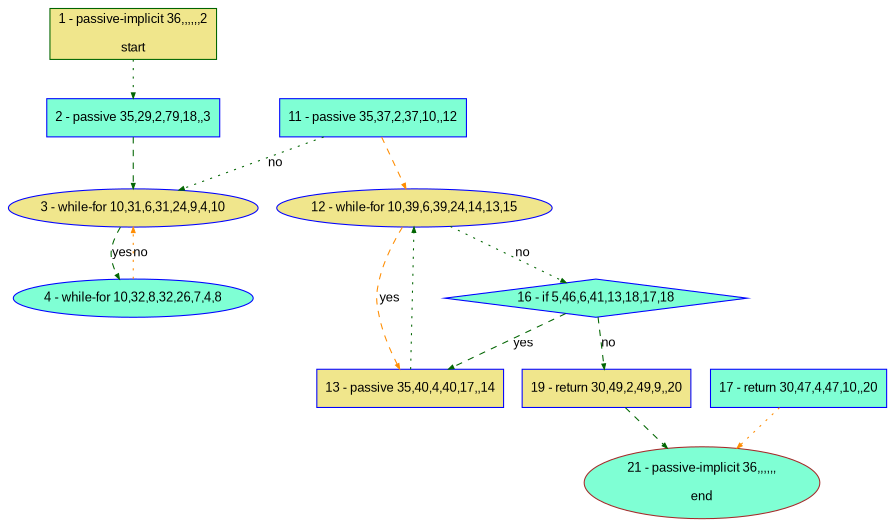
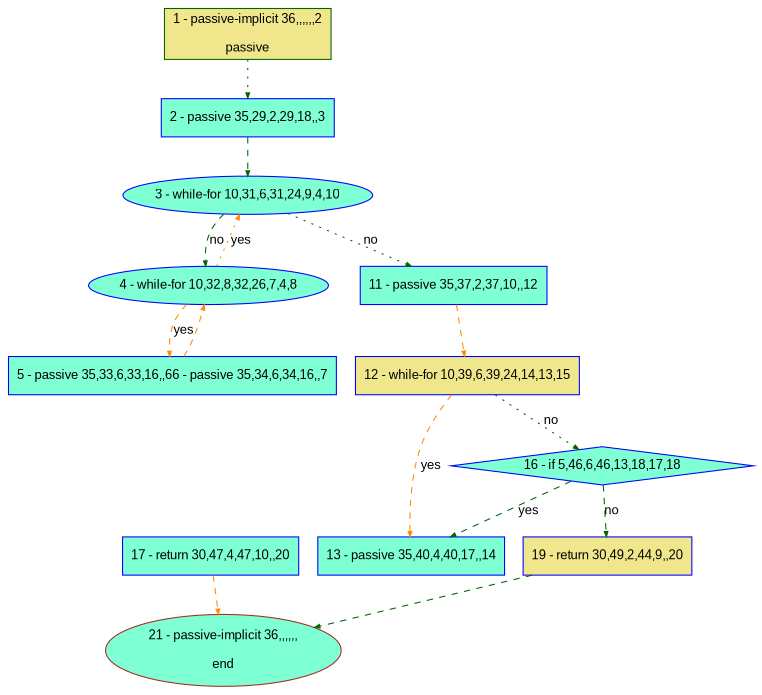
node "1 - passive-implicit 36,,,,,,2 start": label "1 - passive-implicit 36,,,,,,2 start" -> "1 - passive-implicit 36,,,,,,2 passive"
node "2 - passive 35,29,2,79,18,,3": label "2 - passive 35,29,2,79,18,,3" -> "2 - passive 35,29,2,29,18,,3"
edge "11 - passive 35,37,2,37,10,,12" -> "3 - while-for 10,31,6,31,24,9,4,10": reversed
node "3 - while-for 10,31,6,31,24,9,4,10": fillcolor khaki -> aquamarine
node "12 - while-for 10,39,6,39,24,14,13,15": shape ellipse -> box
edge "3 - while-for 10,31,6,31,24,9,4,10" -> "4 - while-for 10,32,8,32,26,7,4,8": label "yes" -> "no"
edge "4 - while-for 10,32,8,32,26,7,4,8" -> "3 - while-for 10,31,6,31,24,9,4,10": label "no" -> "yes"
node "16 - if 5,46,6,41,13,18,17,18": label "16 - if 5,46,6,41,13,18,17,18" -> "16 - if 5,46,6,46,13,18,17,18"
edge "13 - passive 35,40,4,40,17,,14" -> "12 - while-for 10,39,6,39,24,14,13,15": removed
node "5 - passive 35,33,6,33,16,,66 - passive 35,34,6,34,16,,7": added
node "13 - passive 35,40,4,40,17,,14": fillcolor khaki -> aquamarine
node "19 - return 30,49,2,49,9,,20": label "19 - return 30,49,2,49,9,,20" -> "19 - return 30,49,2,44,9,,20"
edge "17 - return 30,47,4,47,10,,20" -> "21 - passive-implicit 36,,,,,, end": style dotted -> dashed
